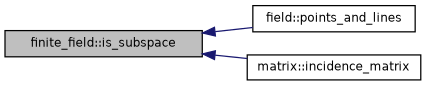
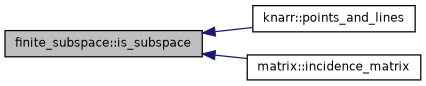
node "field::points_and_lines": label "field::points_and_lines" -> "knarr::points_and_lines"
node "finite_field::is_subspace": label "finite_field::is_subspace" -> "finite_subspace::is_subspace"
